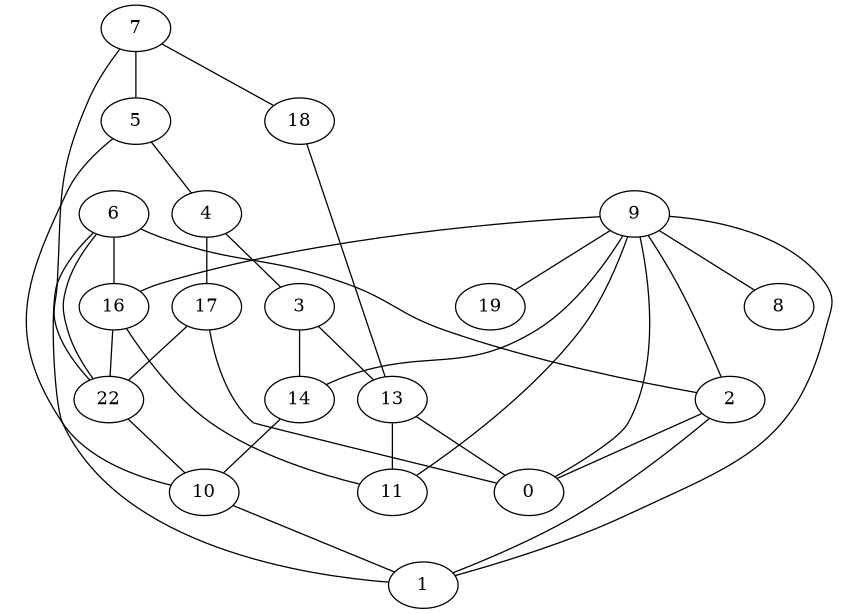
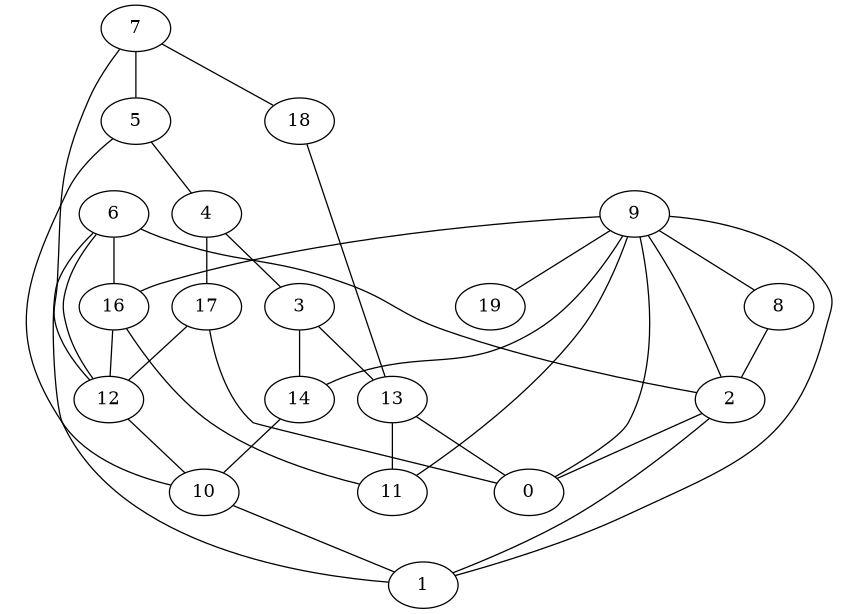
edge "8" -- "2": added
node "22": label "22" -> "12"
